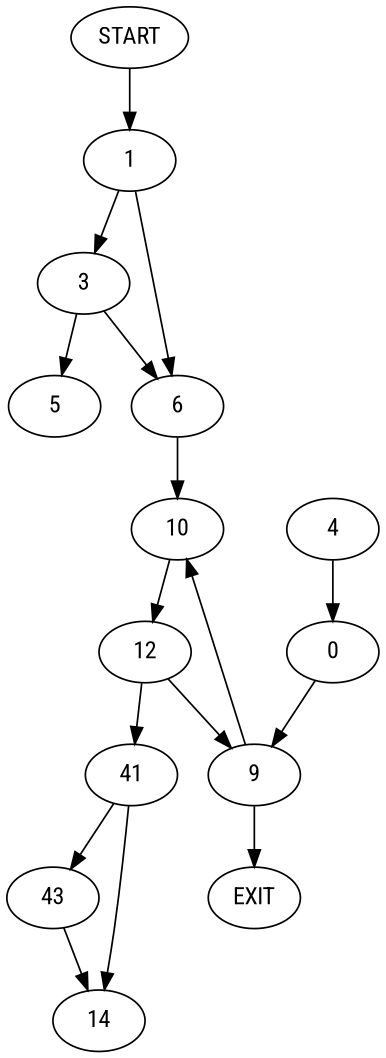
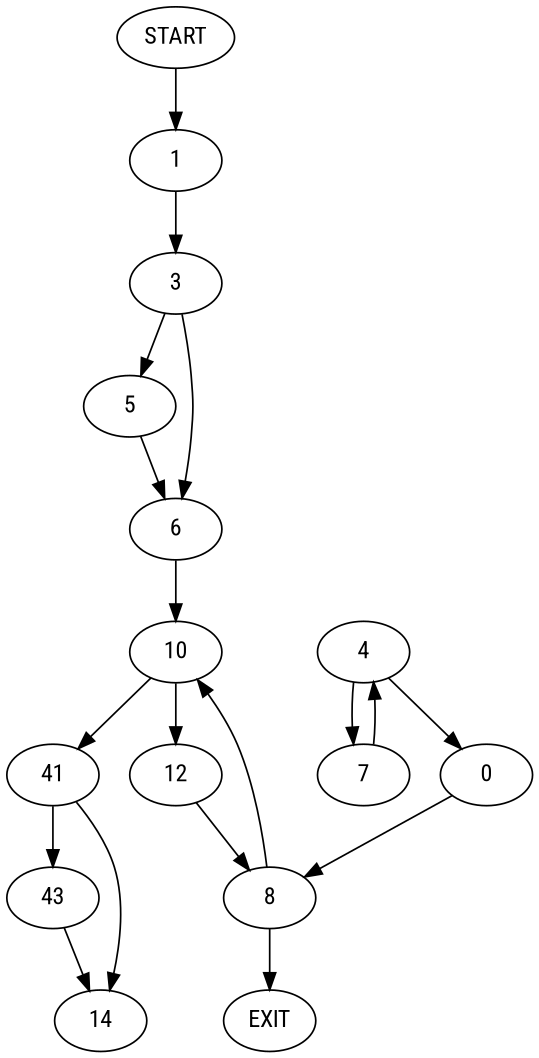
edge "1" -> "6": now "5" -> "6"
edge "12" -> "41": now "10" -> "41"
node "9": label "9" -> "8"
node "7": added
